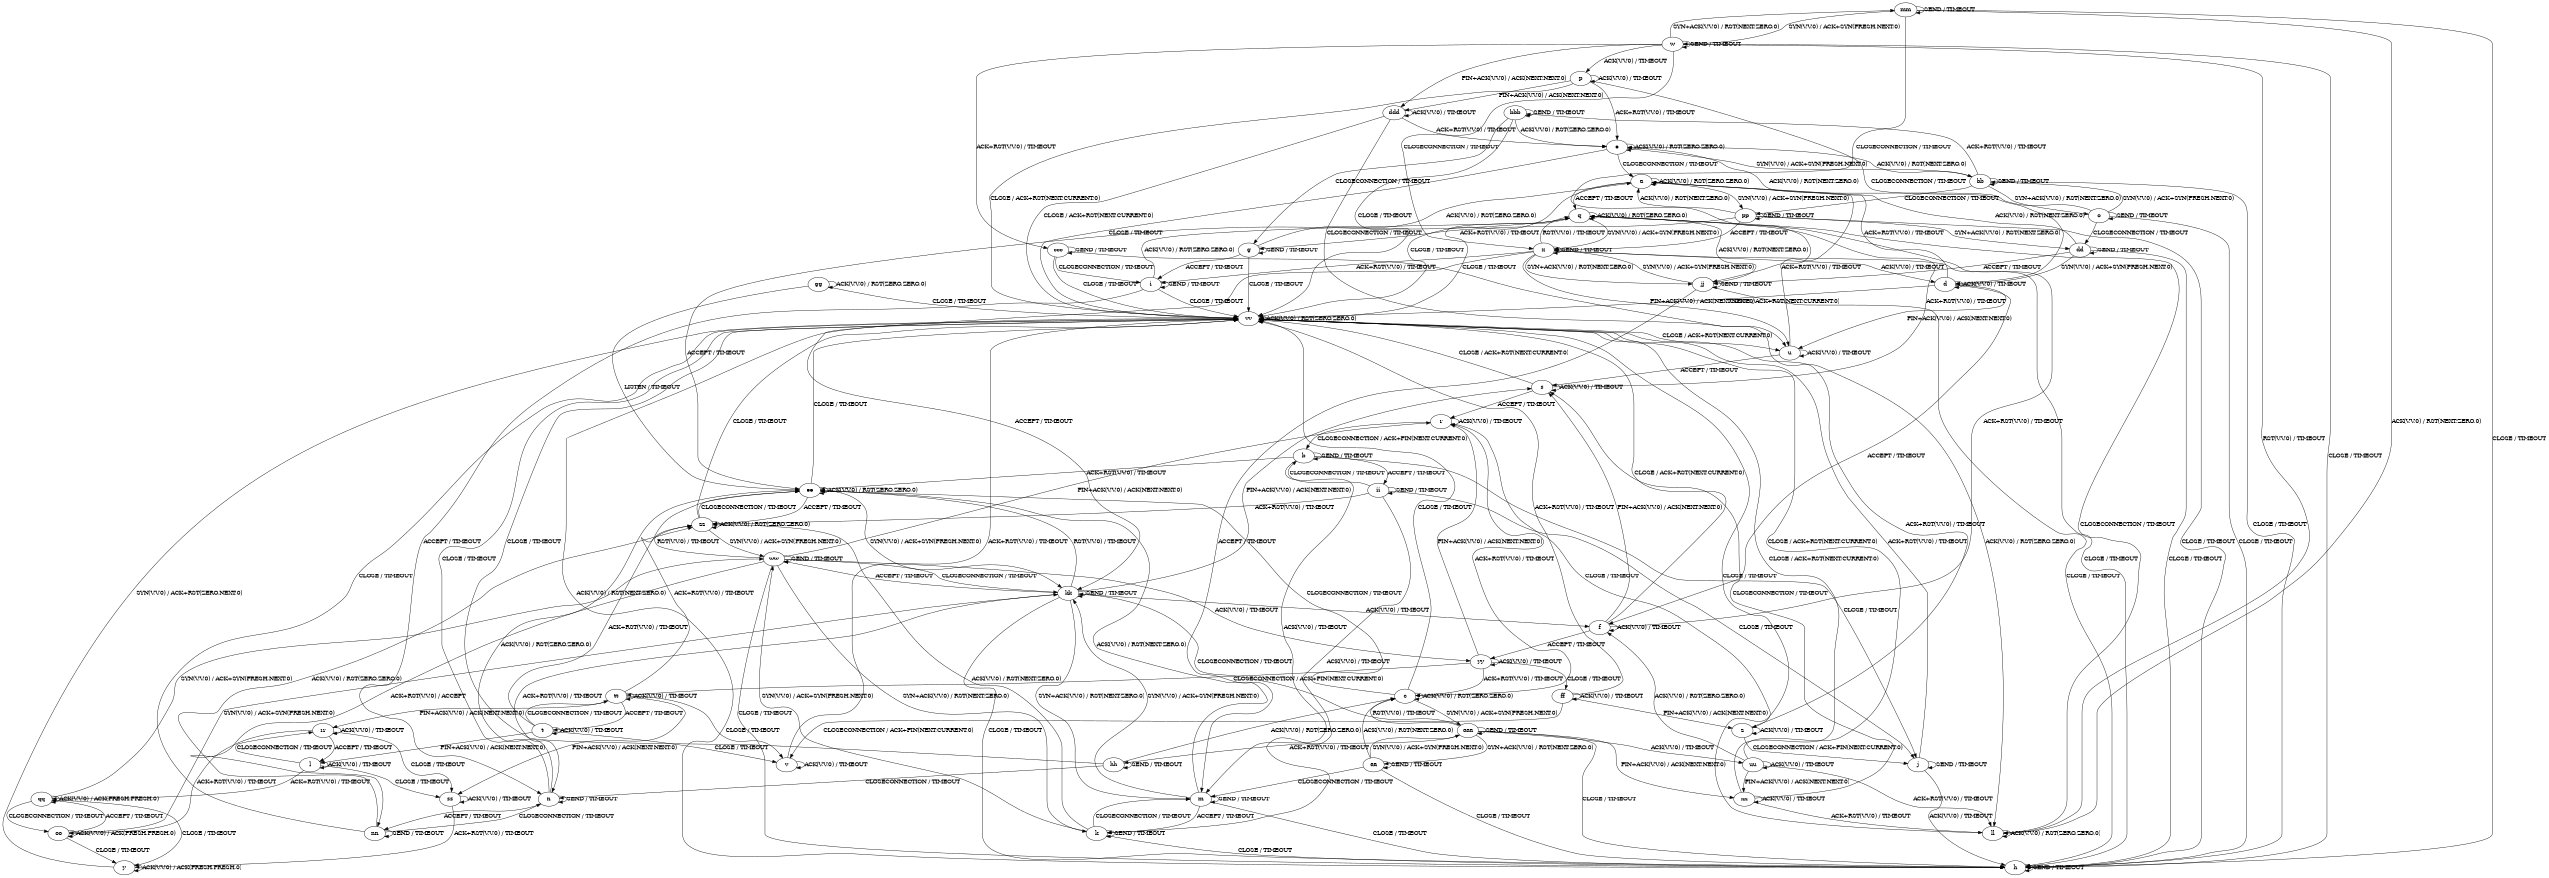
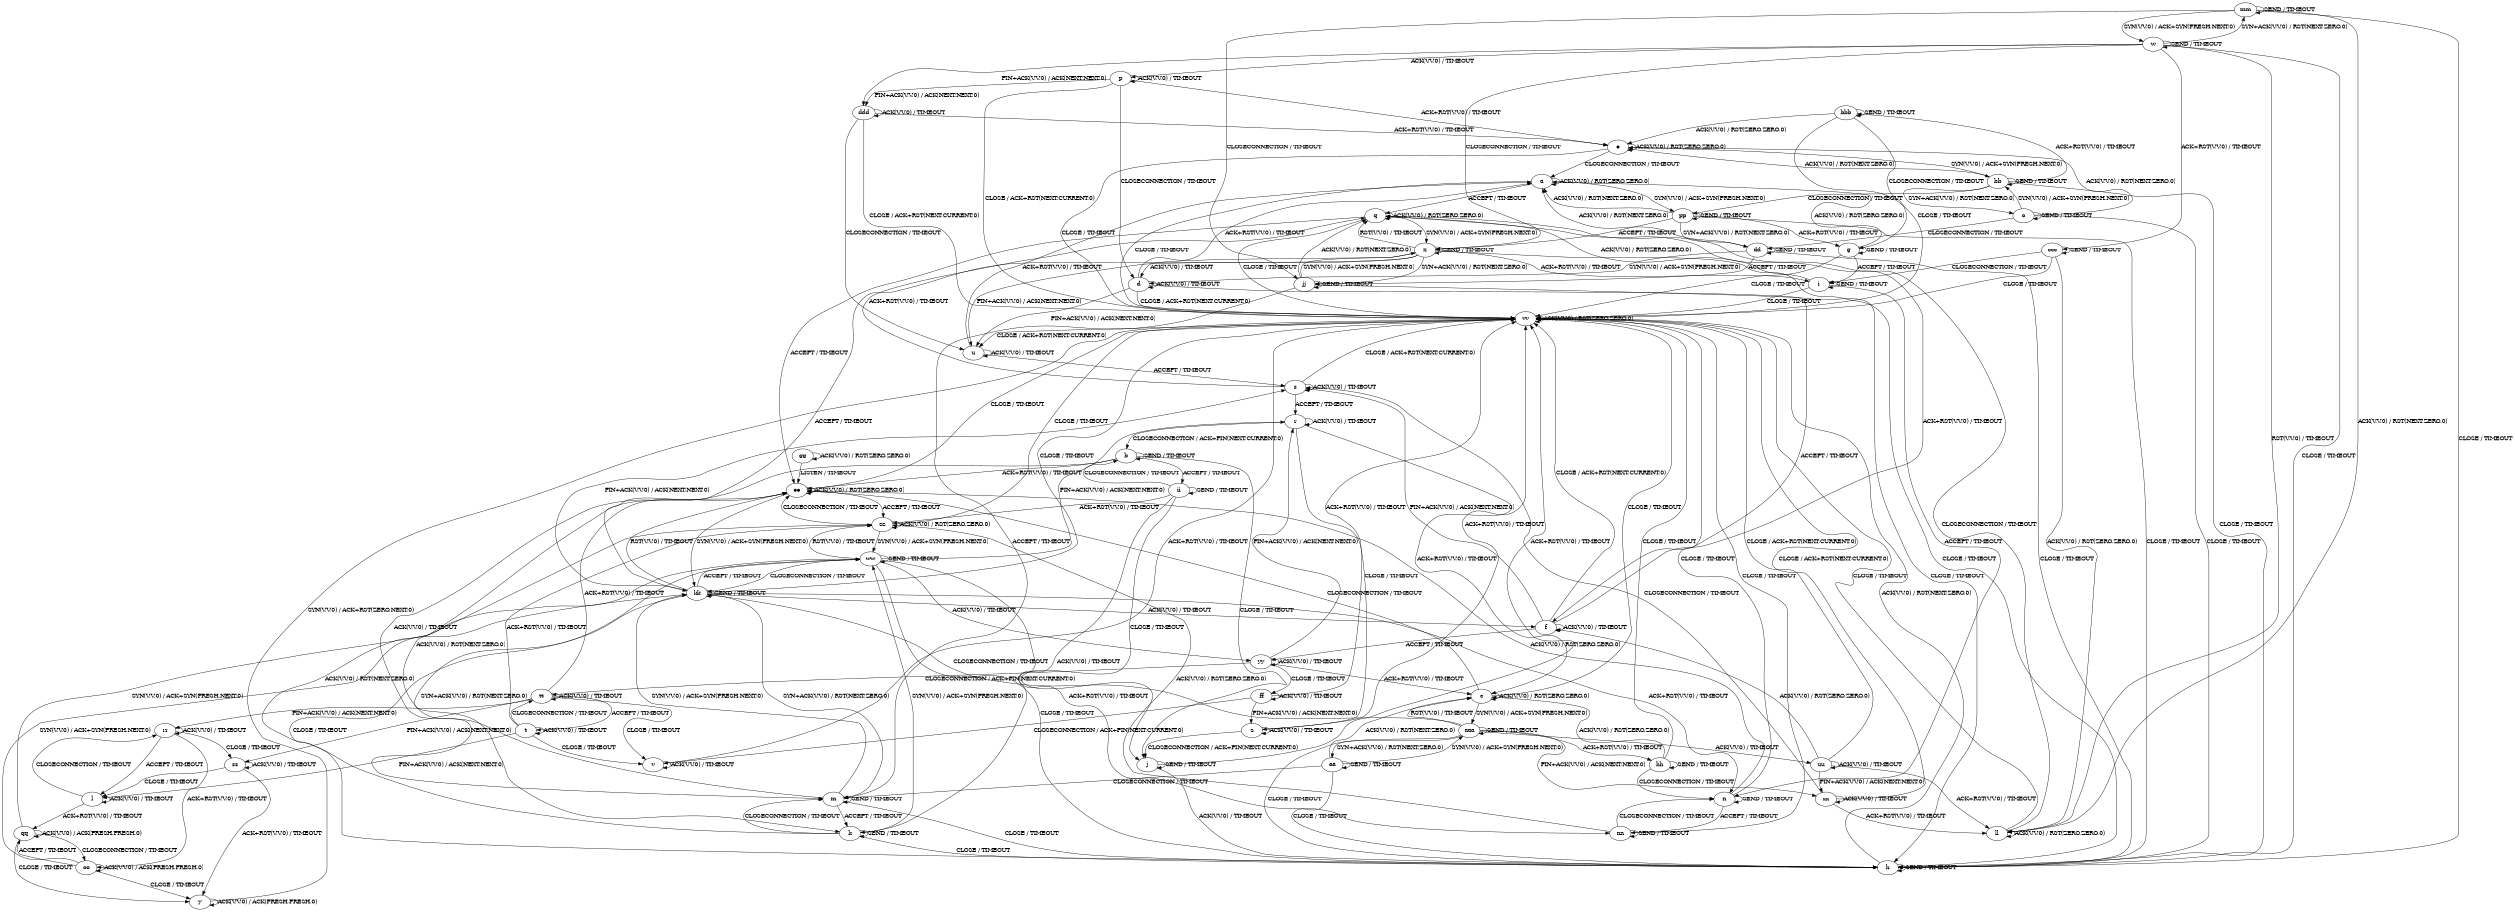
edge "gg" -> "vv": now "kk" -> "vv"
edge "ww" -> "nn": label "ACK+RST(V,V,0) / ACCEPT" -> "ACK+RST(V,V,0) / TIMEOUT"
edge "l" -> "ss": reversed
